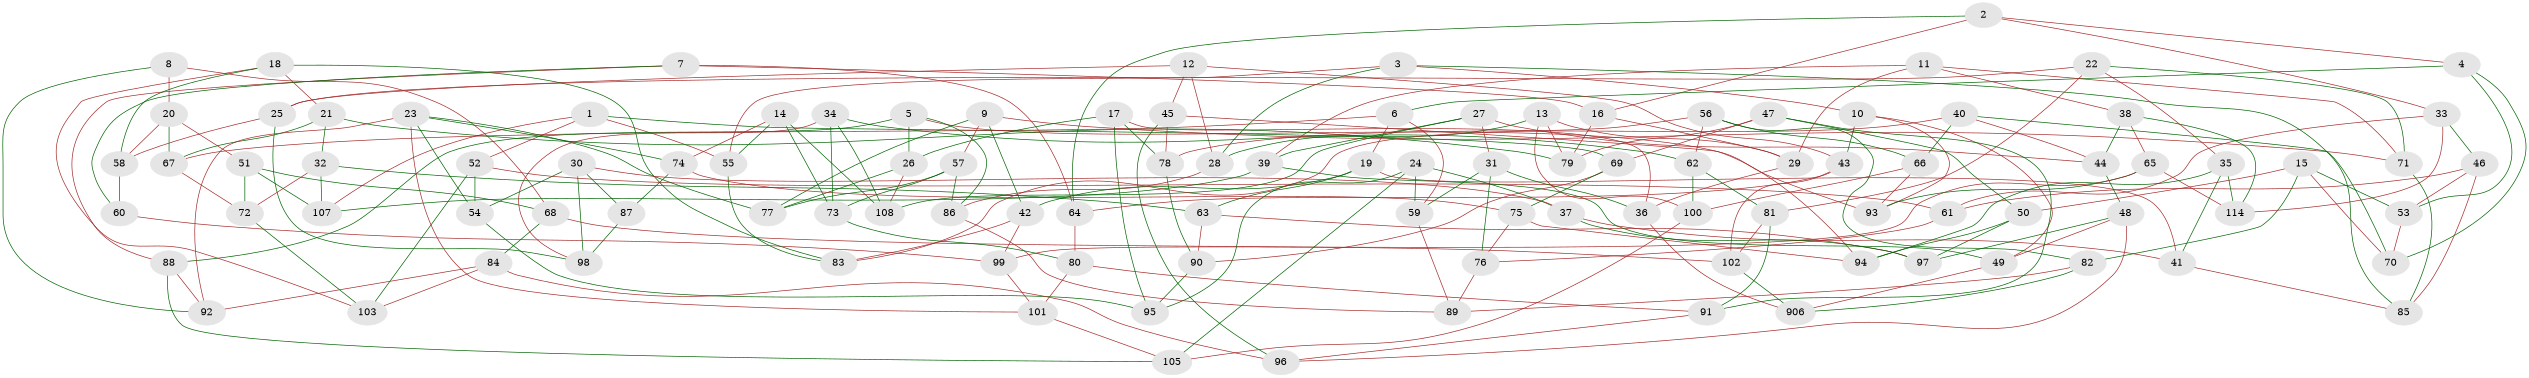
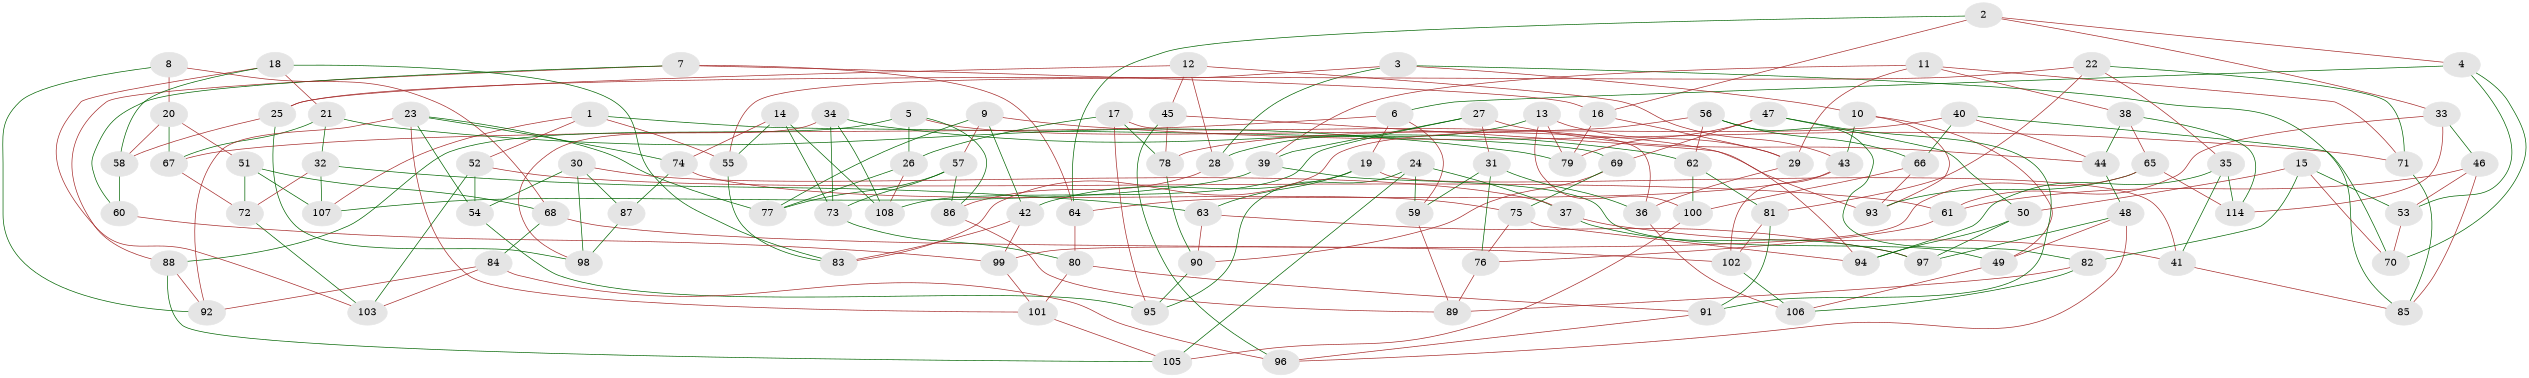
edge "17" -- "95": color darkgreen -> brown
node "906": label "906" -> "106"
